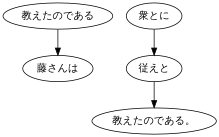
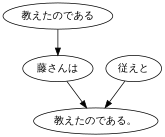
node "衆とに": removed
edge "藤さんは" -> "教えたのである。": added
